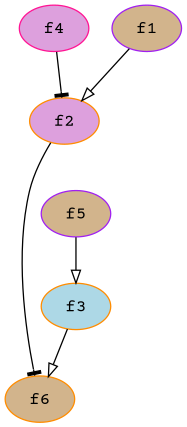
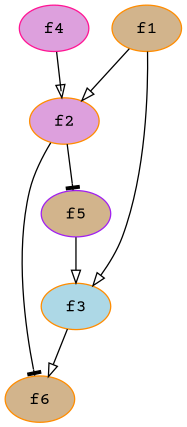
node "f1": color purple -> darkorange
edge "f4" -> "f2": arrowhead tee -> onormal
edge "f2" -> "f5": added
edge "f1" -> "f3": added
